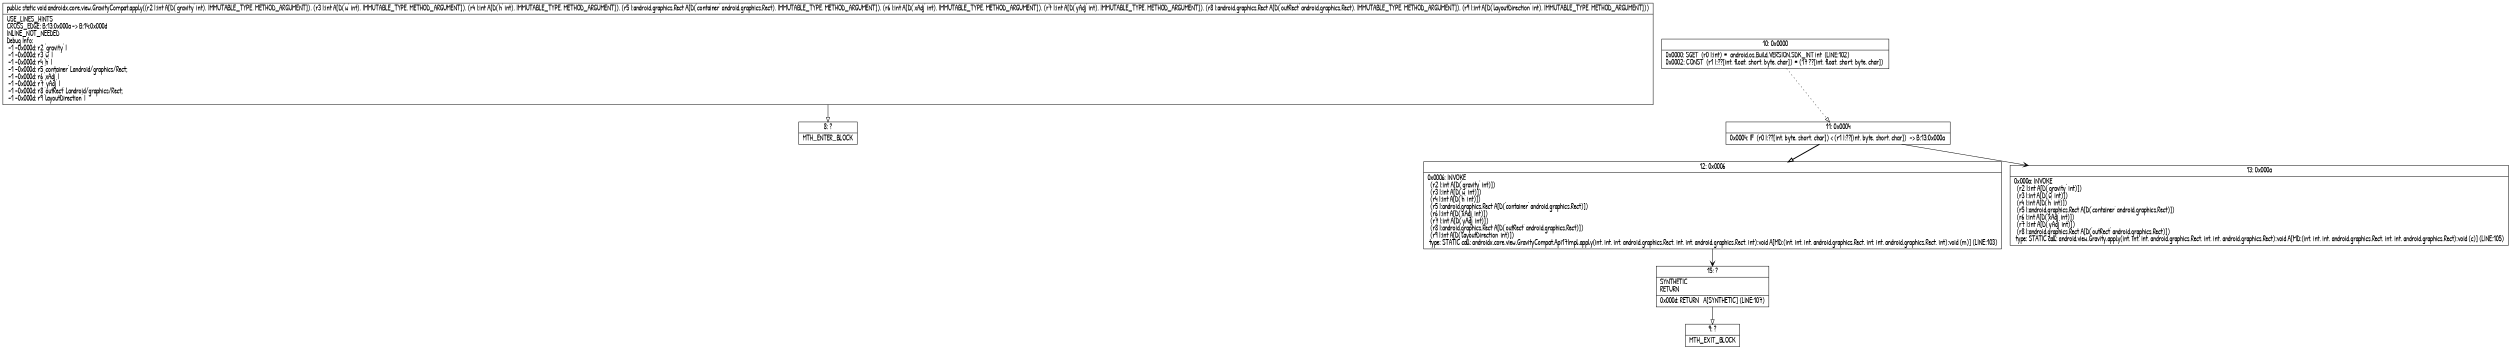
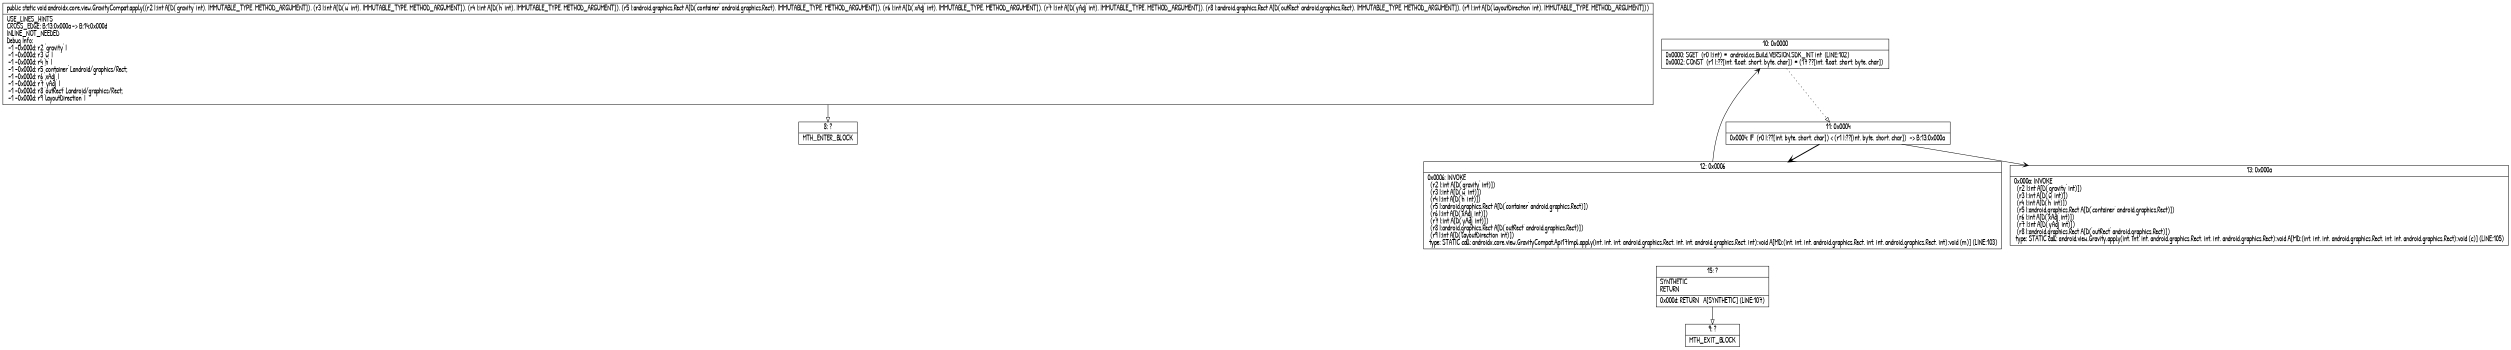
edge "11: 0x0004" -> "12: 0x0006": arrowhead onormal -> vee
edge "12: 0x0006" -> "15: ?": now "12: 0x0006" -> "10: 0x0000"
